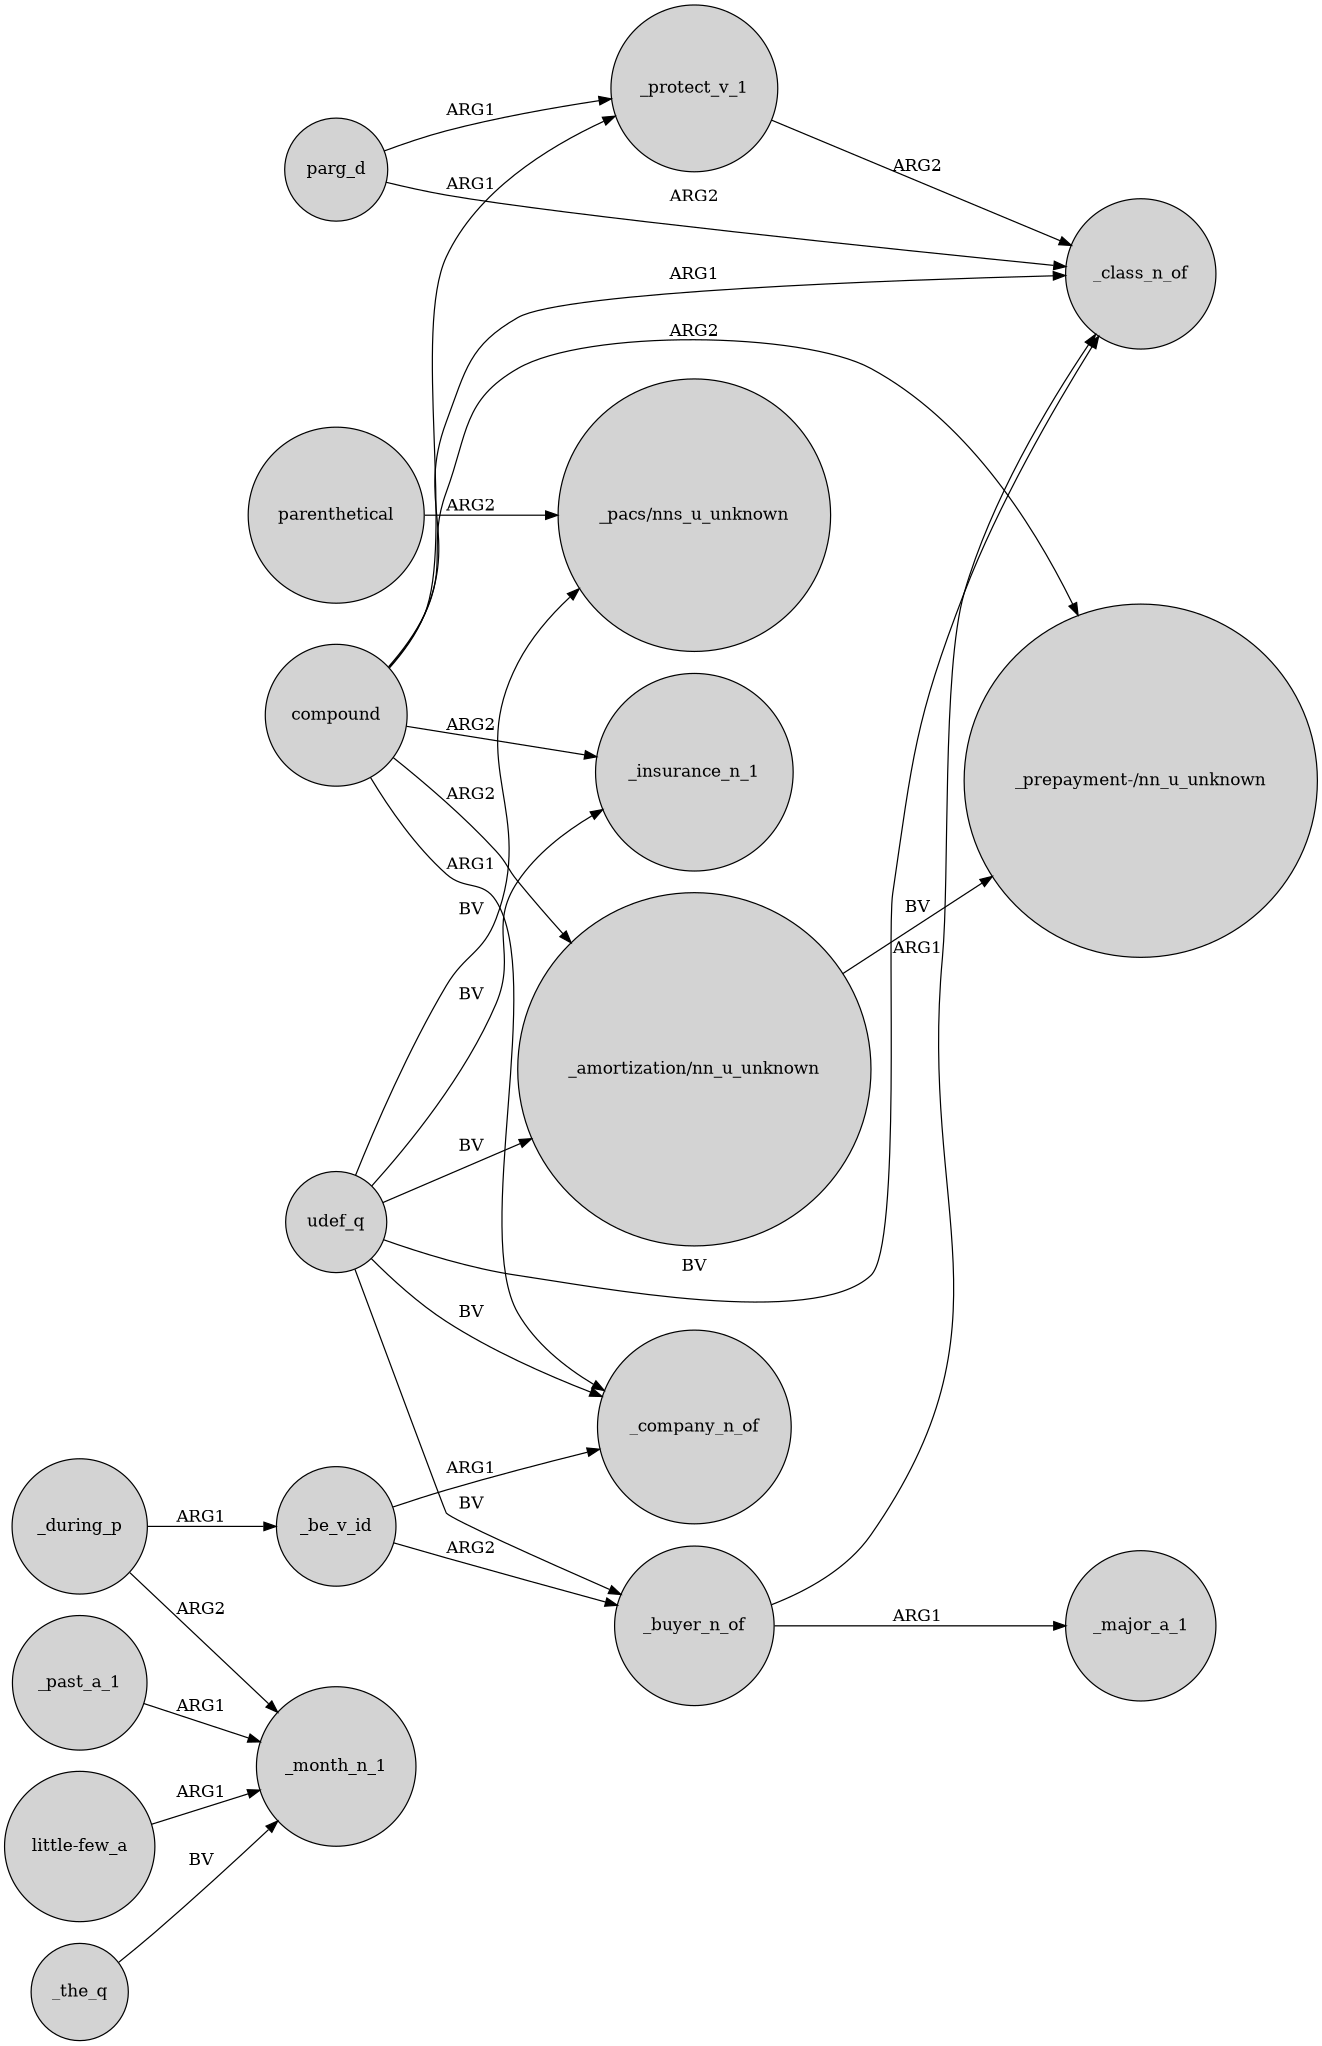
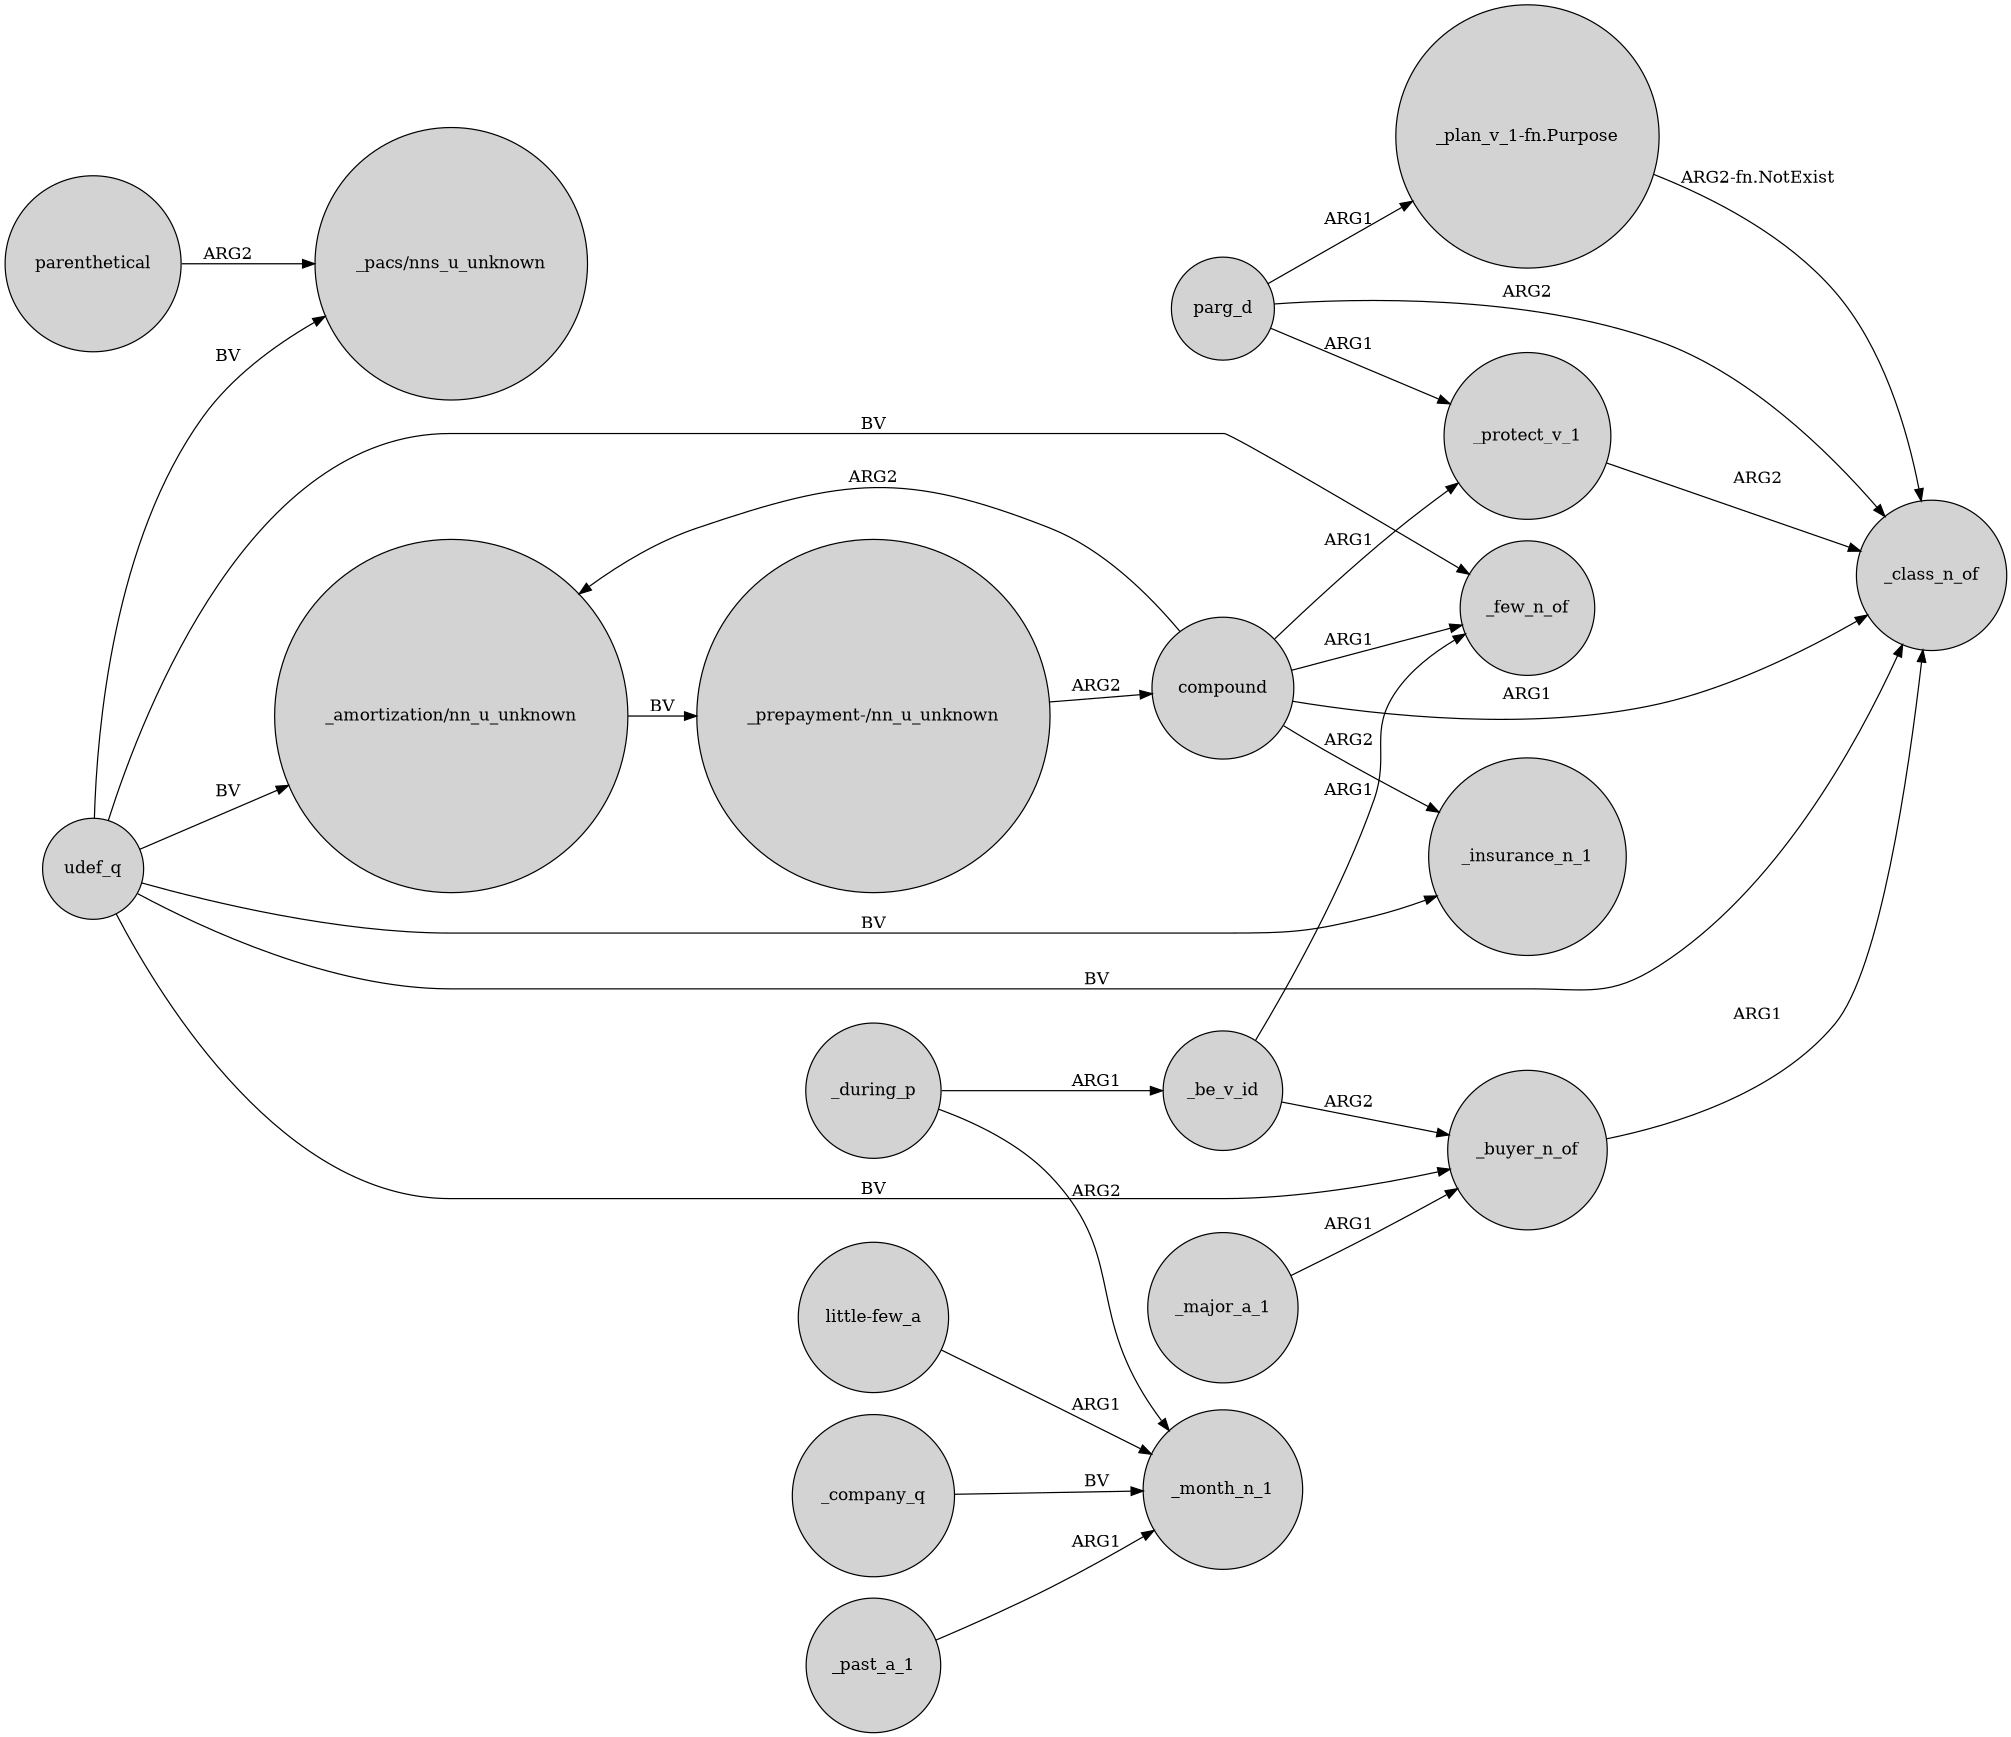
node "_plan_v_1-fn.Purpose": added
edge "compound" -> "_prepayment-/nn_u_unknown": reversed
node "_company_n_of": label "_company_n_of" -> "_few_n_of"
edge "_buyer_n_of" -> "_major_a_1": reversed
node "_the_q": label "_the_q" -> "_company_q"
